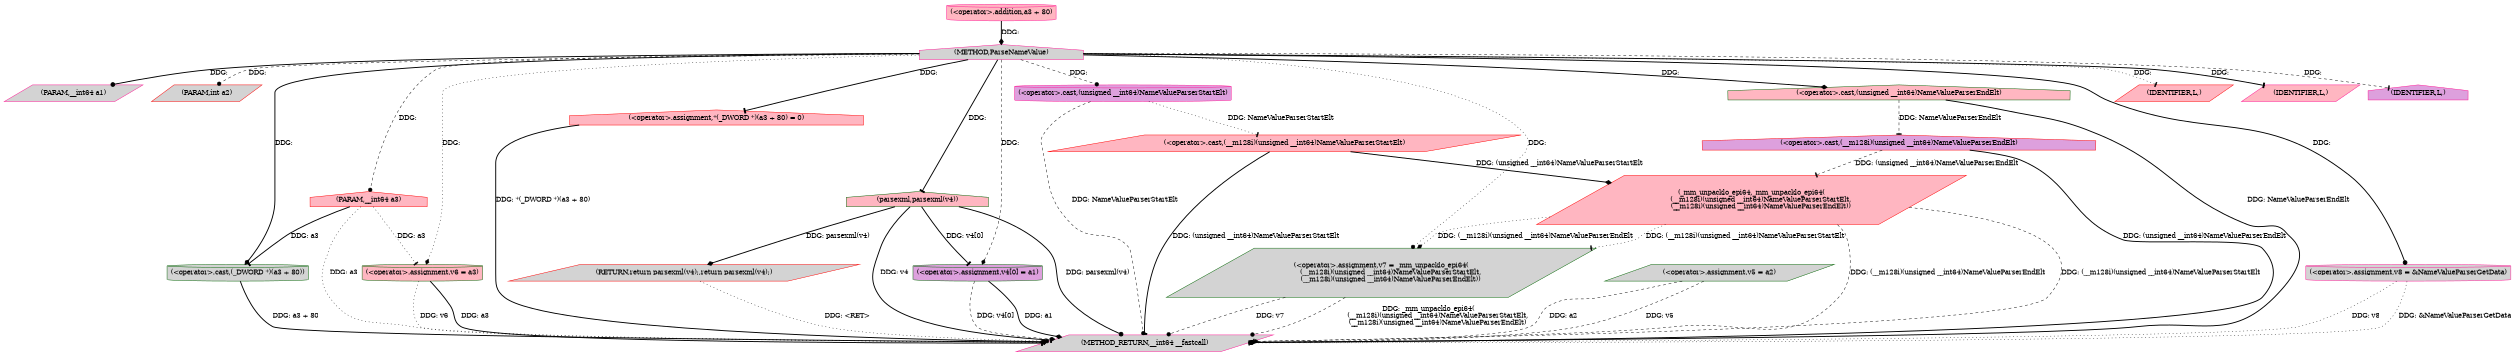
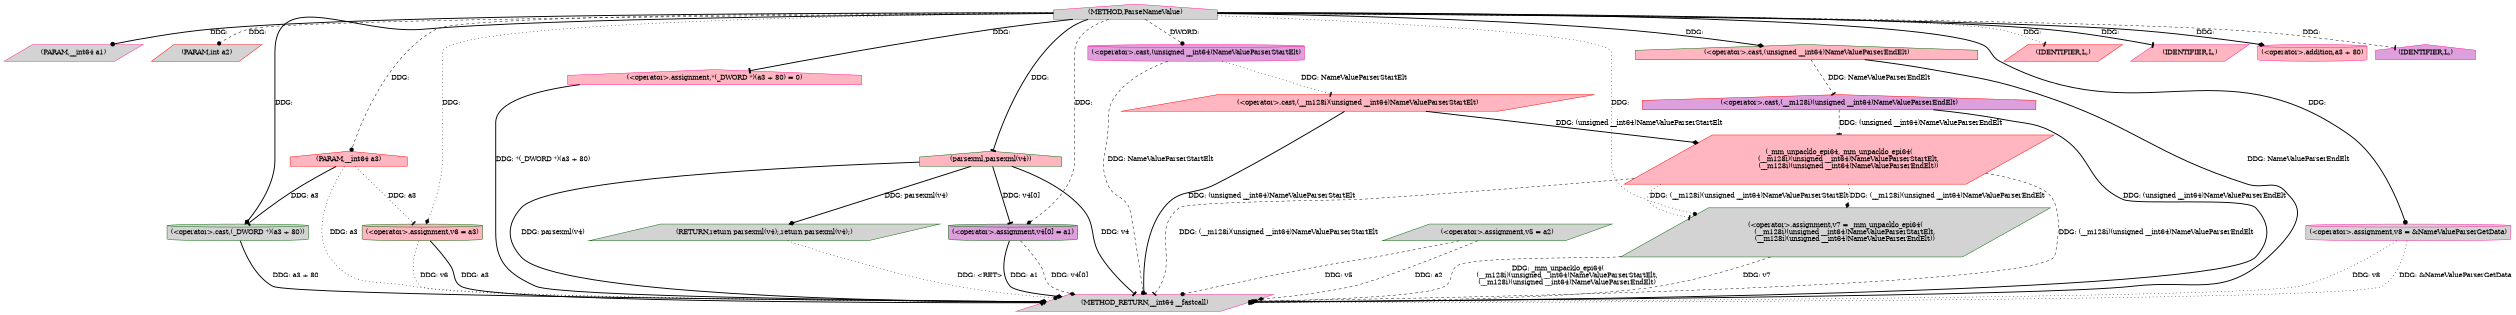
edge "(<operator>.addition,a3 + 80)" -> "(METHOD,ParseNameValue)": reversed
edge "(METHOD,ParseNameValue)" -> "(<operator>.cast,(unsigned __int64)NameValueParserStartElt)": label "DDG: " -> "DWORD: "
node "(<operator>.assignment,*(_DWORD *)(a3 + 80) = 0)": color red -> deeppink
node "(RETURN,return parsexml(v4);,return parsexml(v4);)": color red -> darkgreen
